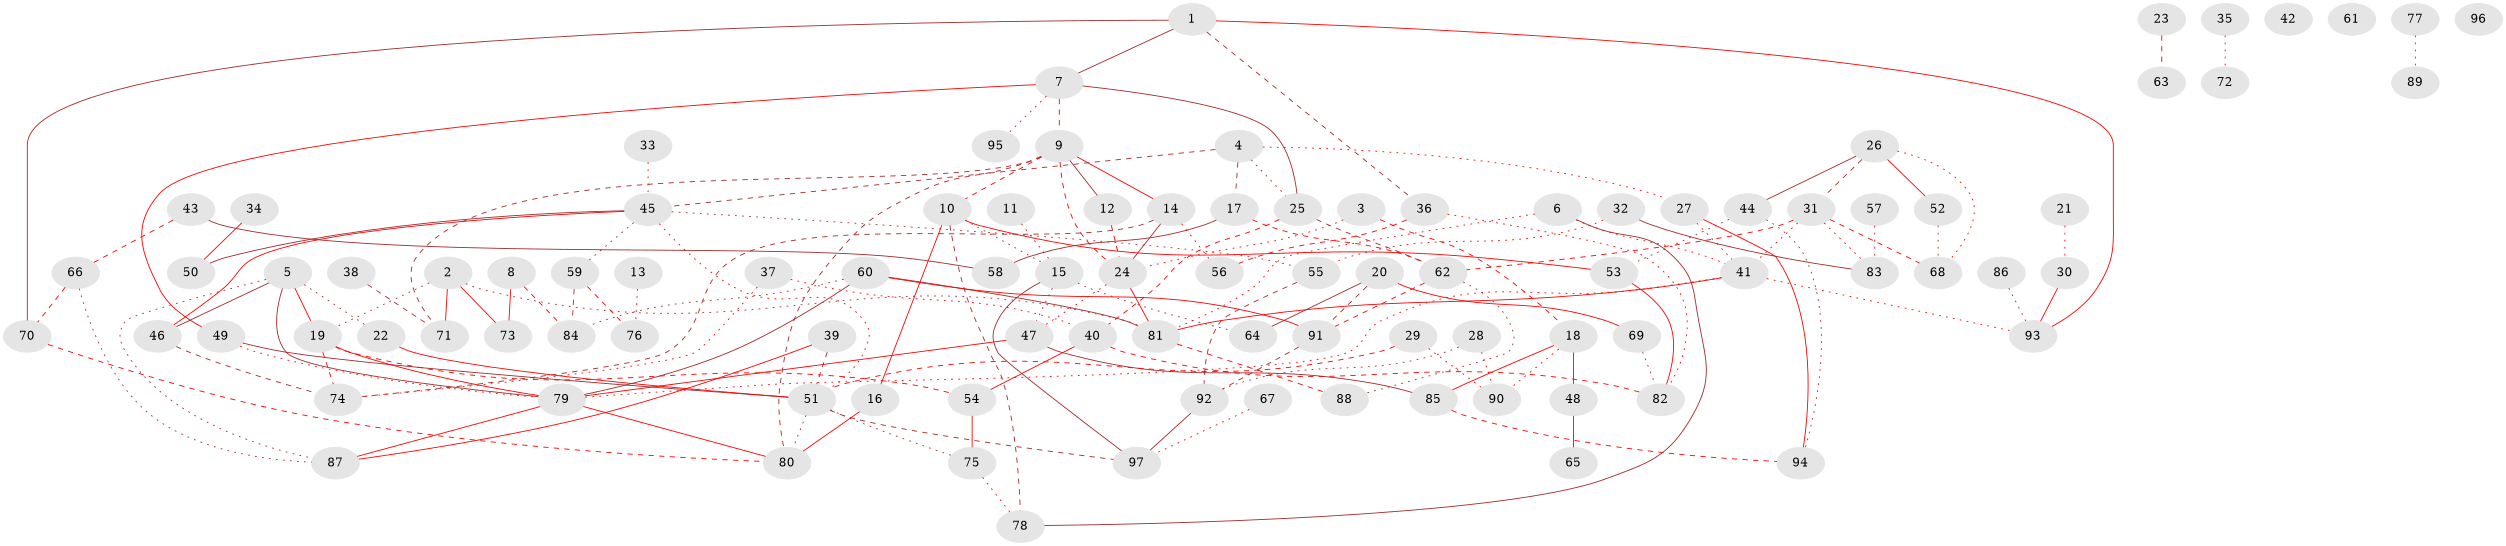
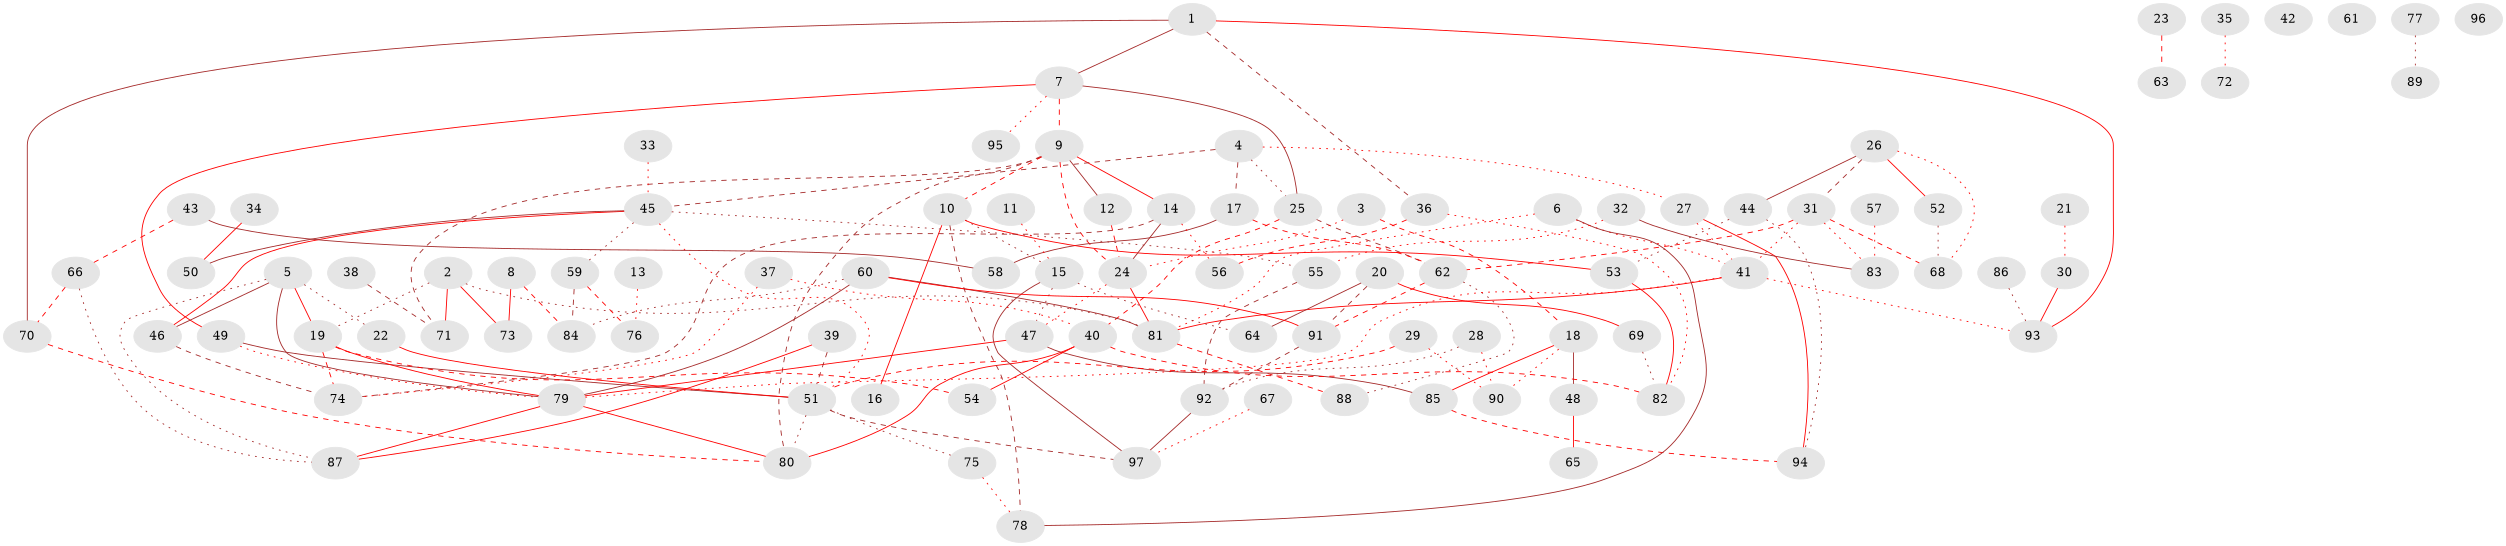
edge "16" -- "80": now "40" -- "80"
edge "54" -- "75": removed
